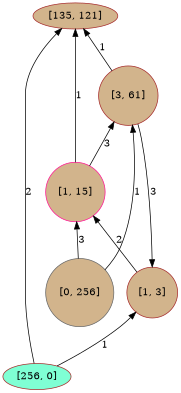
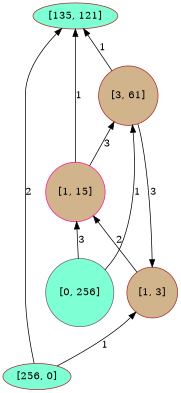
node "[135, 121]": fillcolor tan -> aquamarine
node "[0, 256]": fillcolor tan -> aquamarine
